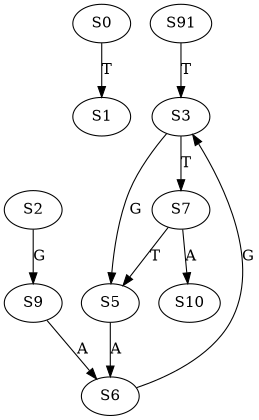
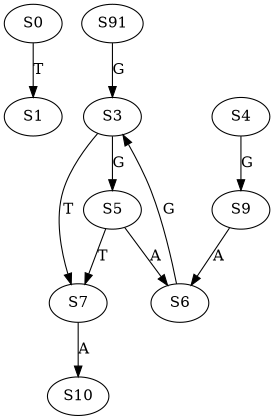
edge "S91" -> "S3": label "T" -> "G"
node "S2": label "S2" -> "S4"
edge "S7" -> "S5": reversed
